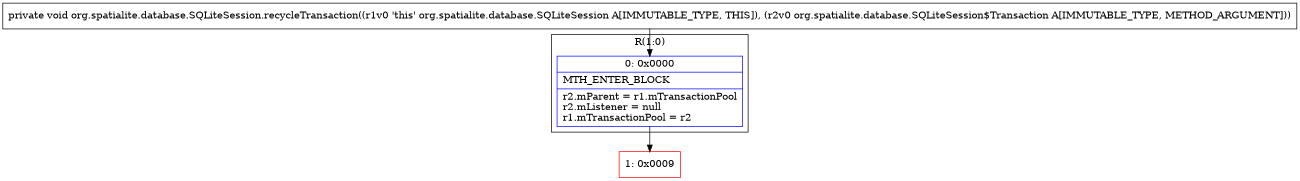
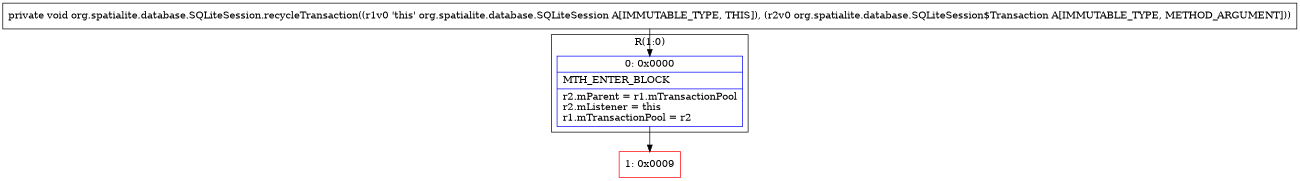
node "0: 0x0000": text "r2.mListener = null" -> "r2.mListener = this"
